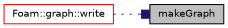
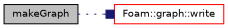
edge "Foam::graph::write" -> "makeGraph": reversed
